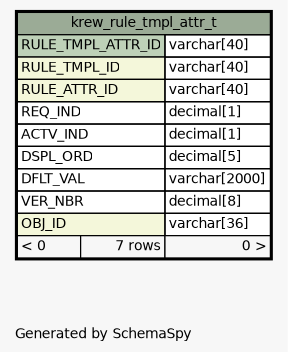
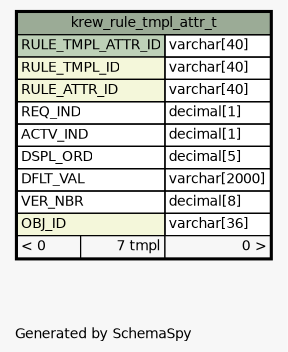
node "krew_rule_tmpl_attr_t": text "7 rows" -> "7 tmpl"
